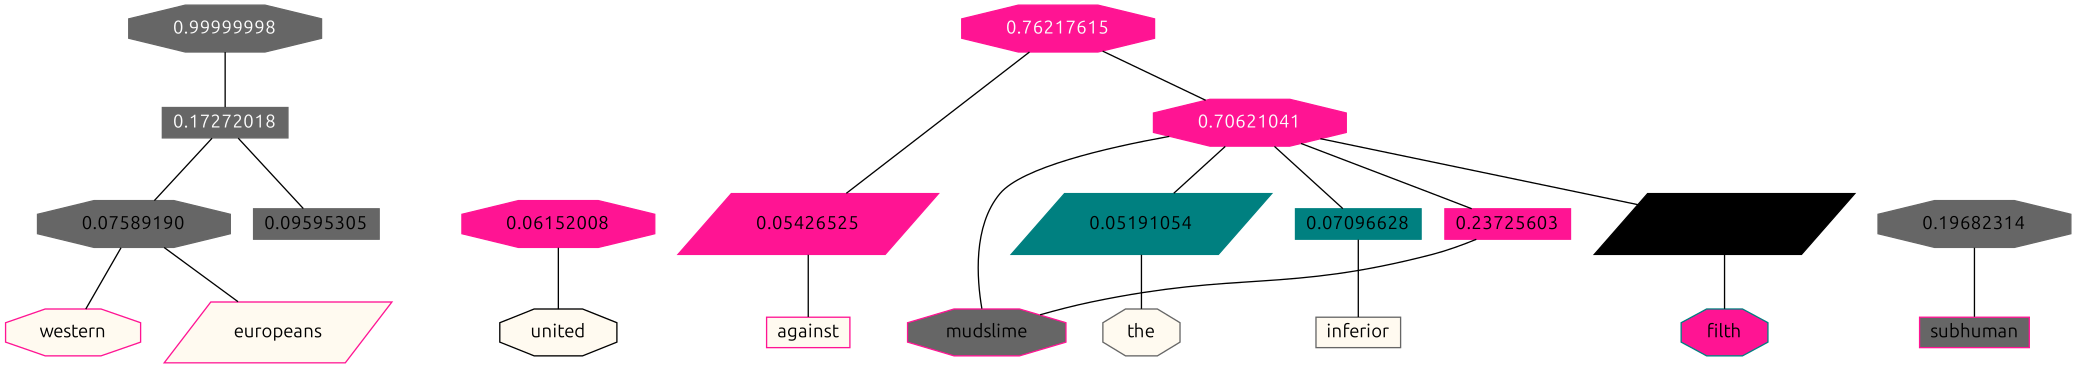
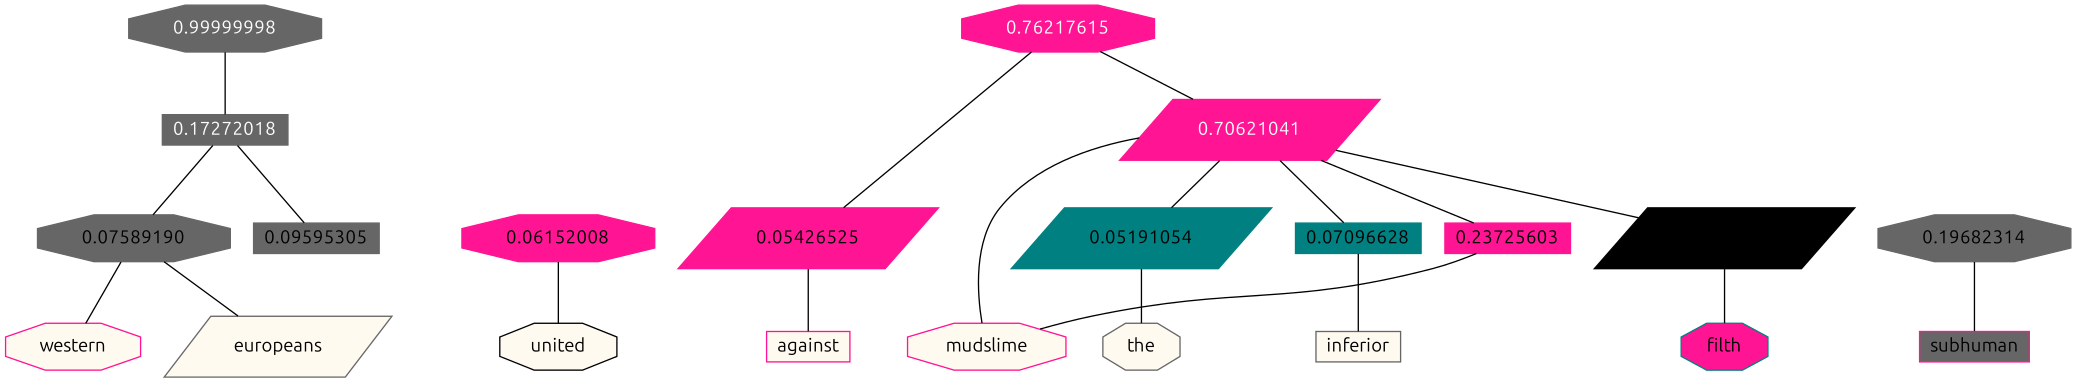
node "0.70621041": shape octagon -> parallelogram
node "europeans": color deeppink -> gray40
node "mudslime": fillcolor gray40 -> floralwhite
